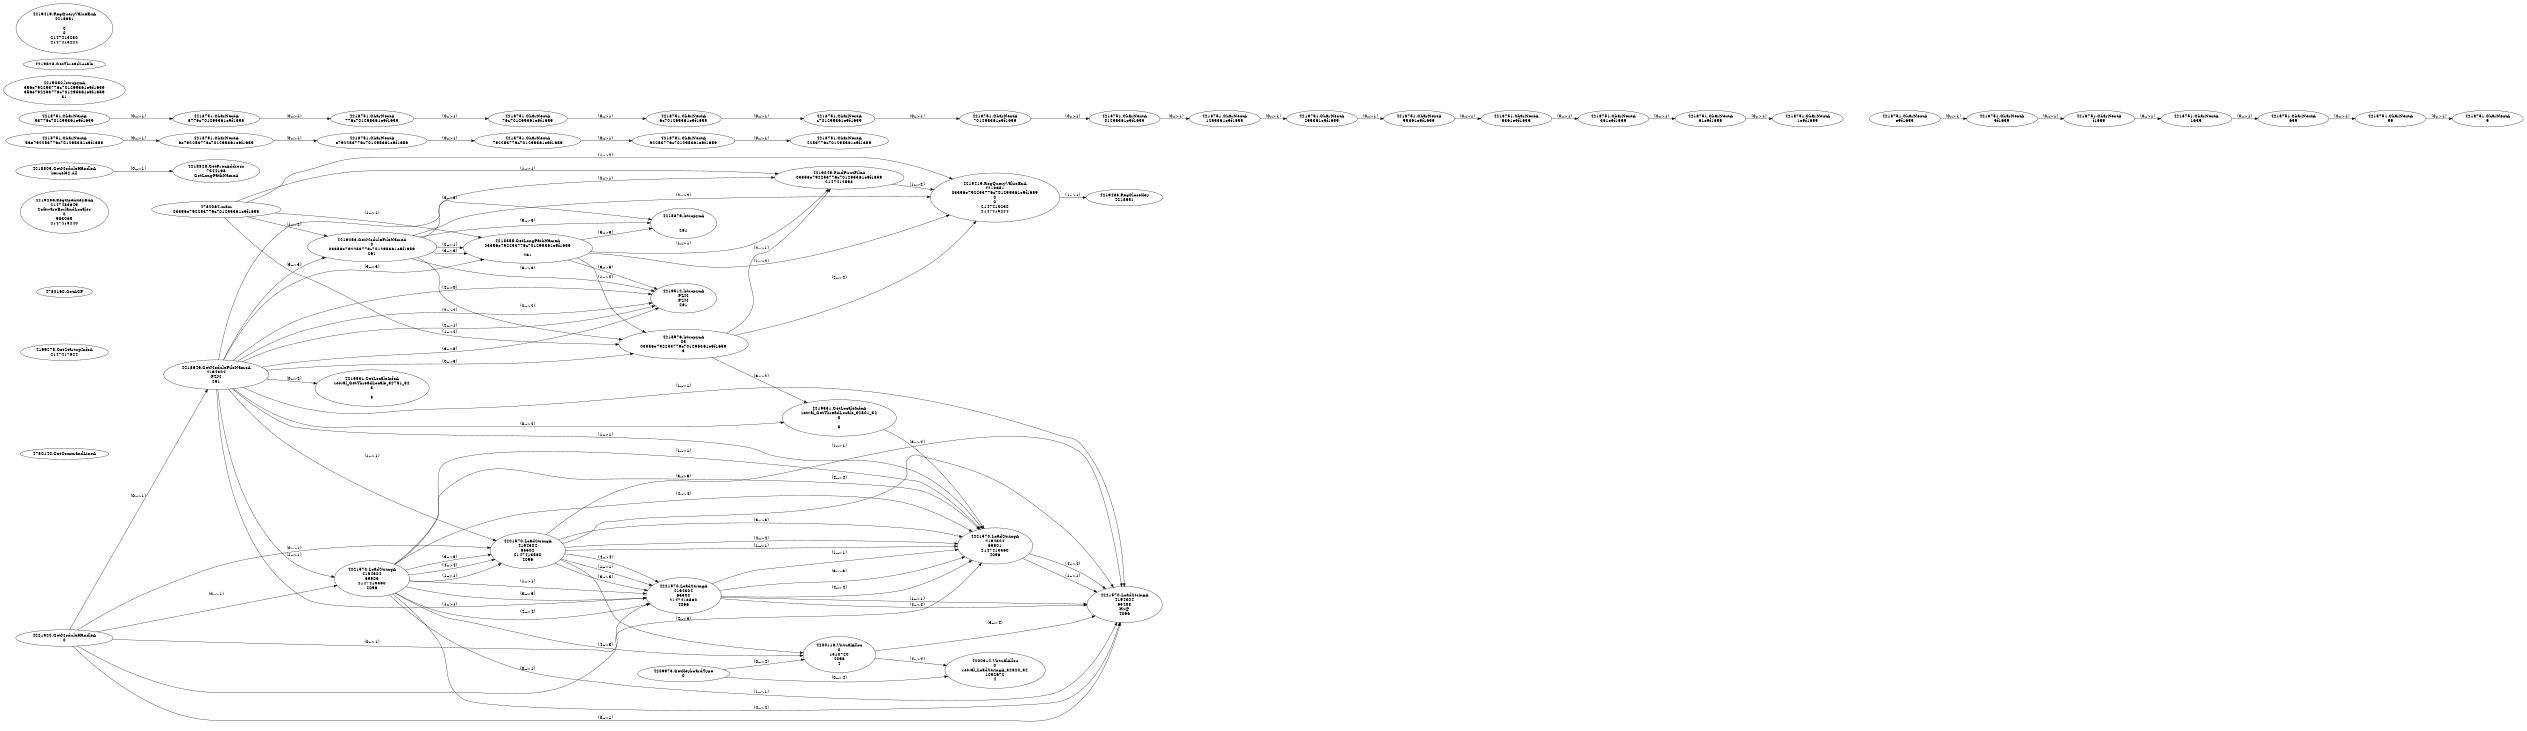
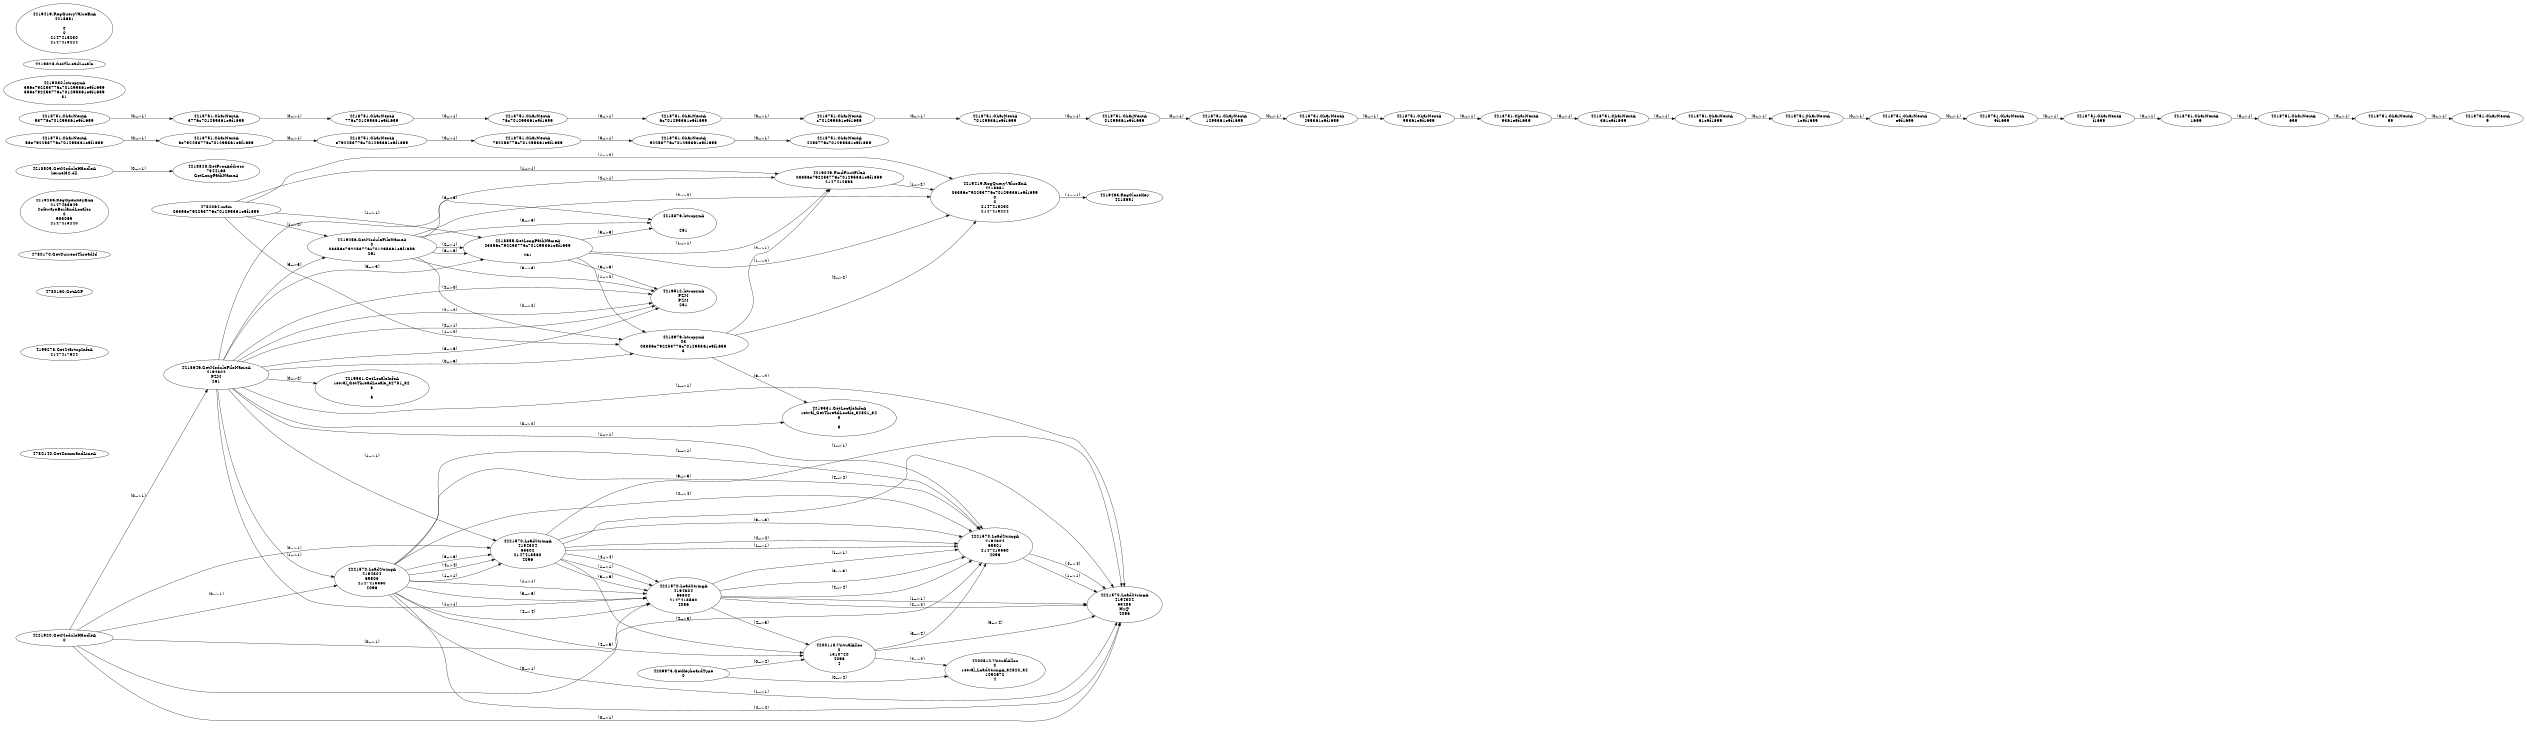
edge "4218751.CharNextA 1e9f1659" -> "4218751.CharNextA e9f1659": added, label "(0-->1)"
node "4780170.GetCurrentThreadId": added
edge "4219531.GetLocaleInfoA retval_GetThreadLocale_32801_32 3 5" -> "4221570.LoadStringA 4194304 65501 2147413560 4096": now "4200118.VirtualAlloc 0 1310720 4096 4" -> "4221570.LoadStringA 4194304 65501 2147413560 4096"
edge "4221570.LoadStringA 4194304 65500 2147413560 4096" -> "4200118.VirtualAlloc 0 1310720 4096 4": added, label "(4-->3)"
